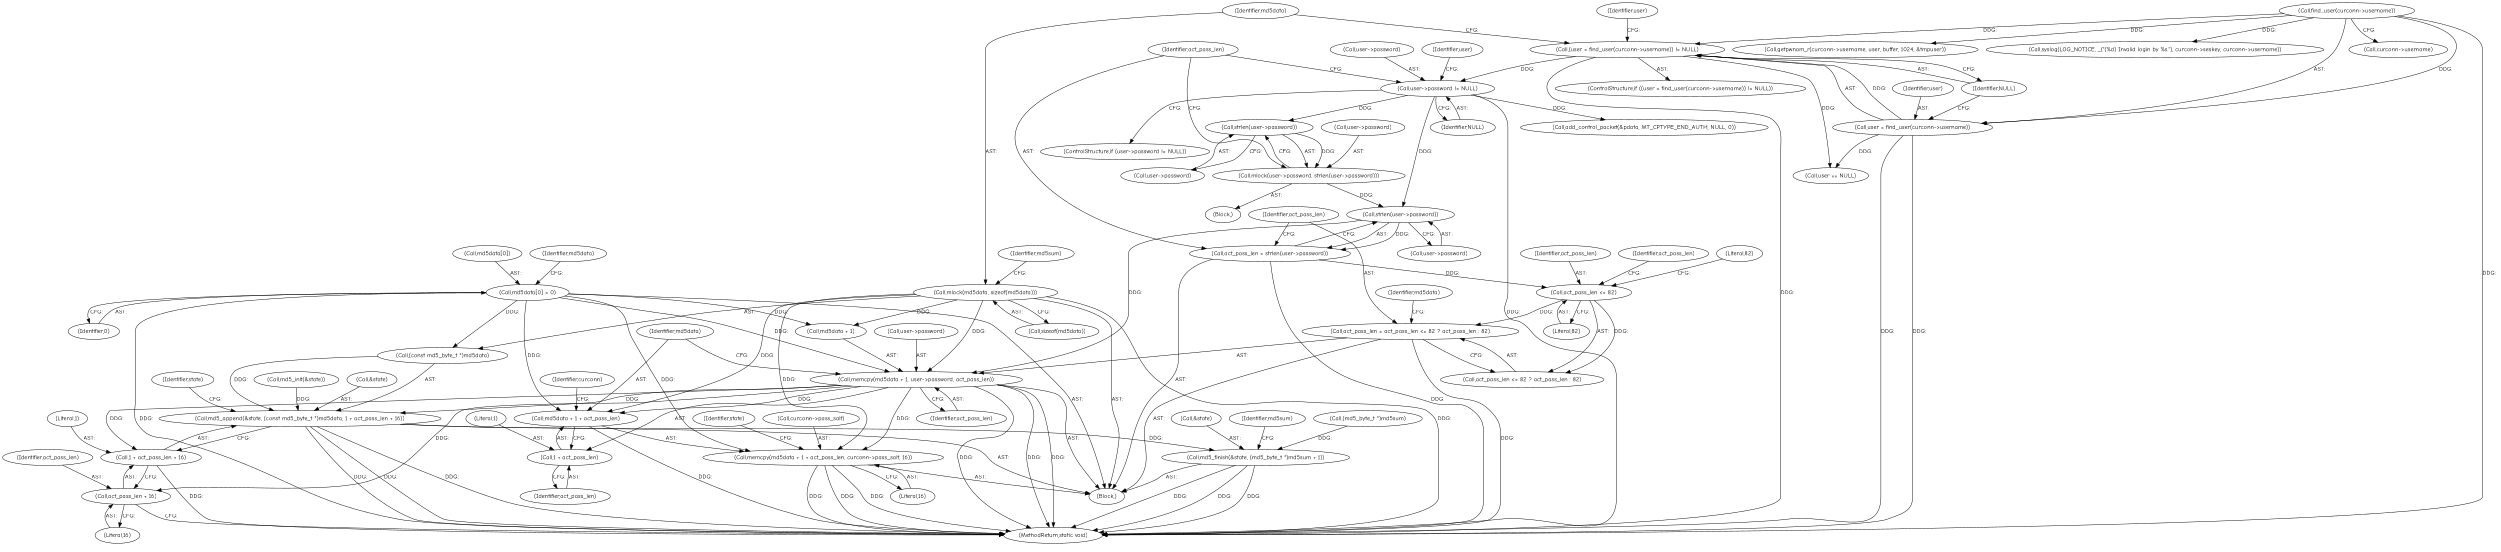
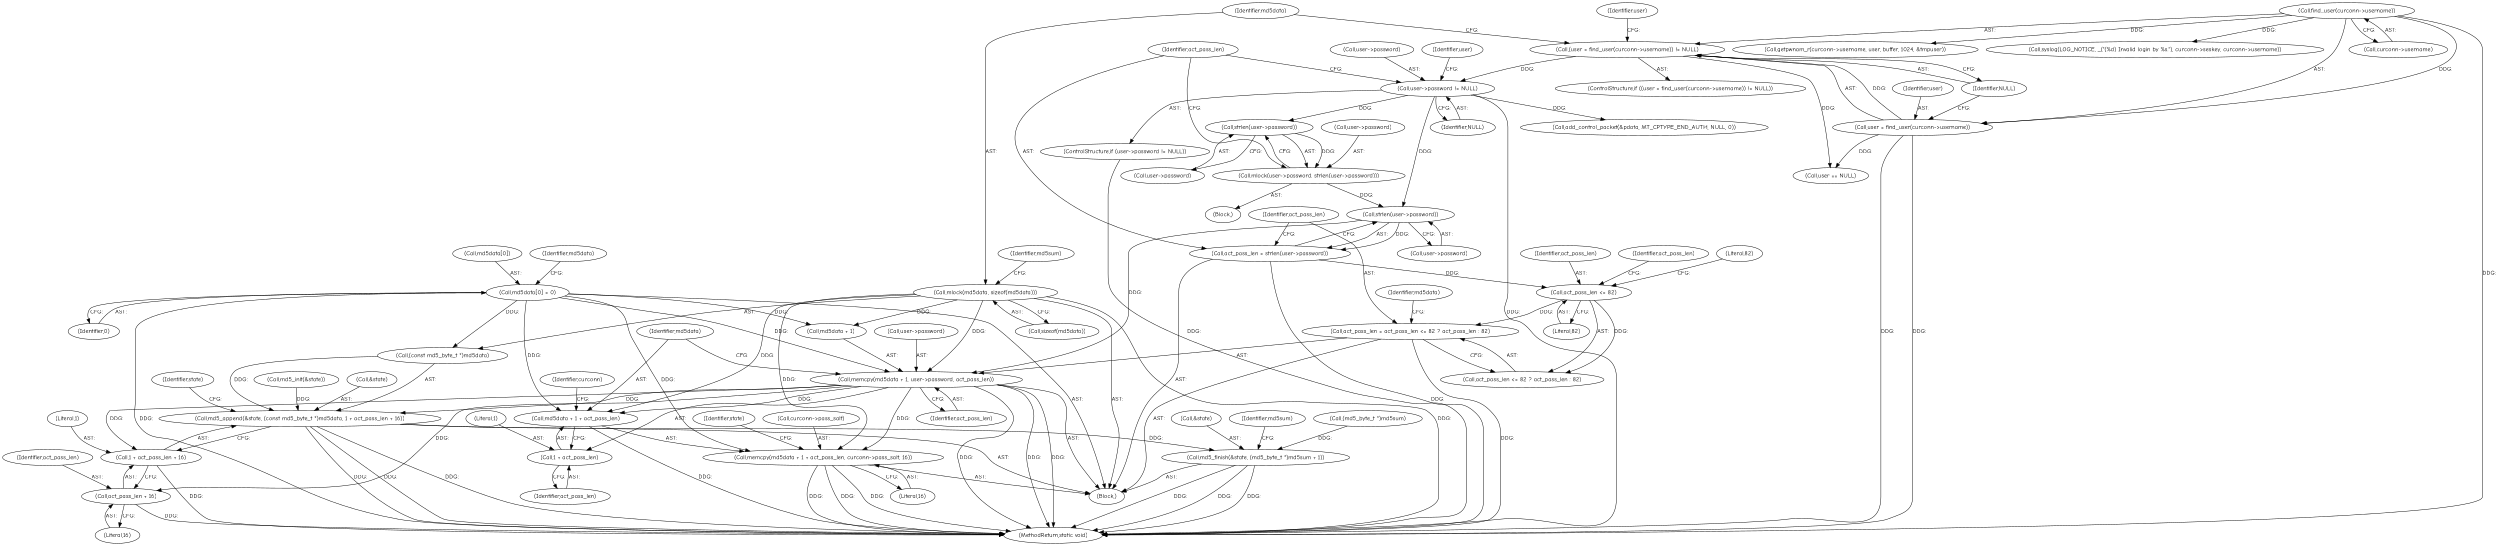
edge "(Call,find_user(curconn->username))" -> "(Call,(user = find_user(curconn->username)) != NULL)": label "DDG: " -> "AST: "
edge "(Call,curconn->username)" -> "(Call,find_user(curconn->username))": added, label "AST:"
edge "(Call,user->password != NULL)" -> "(ControlStructure,if (user->password != NULL))": label "CFG: " -> "AST: "
edge "(Call,(user = find_user(curconn->username)) != NULL)" -> "(MethodReturn,static void)": now "(ControlStructure,if (user->password != NULL))" -> "(MethodReturn,static void)"
edge "(Call,act_pass_len + 16)" -> "(MethodReturn,static void)": label "CFG: " -> "DDG: "
